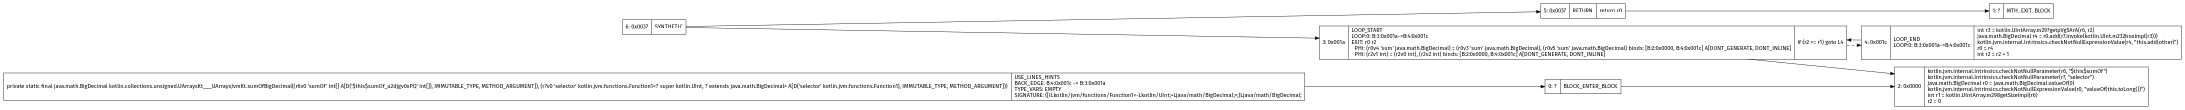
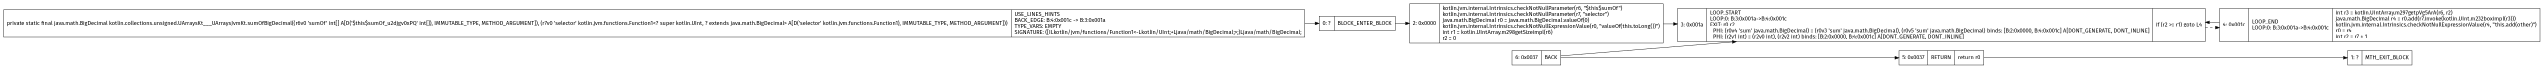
node "6: 0x0037": text "SYNTHETIC" -> "BACK"
node "4: 0x001c": text "int r2 = r2 + 1" -> "int r2 = r7 + 1"
edge "3: 0x001a" -> "2: 0x0000": reversed
